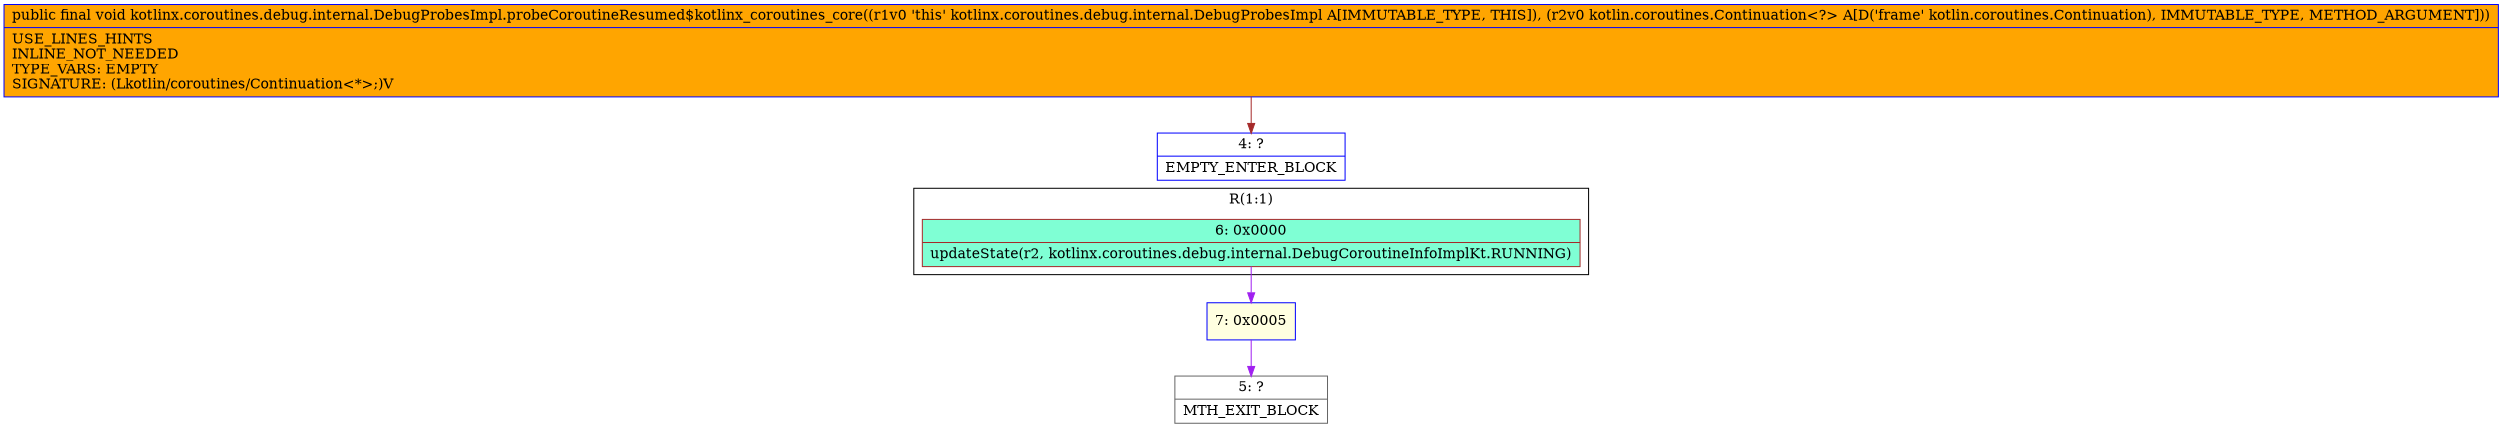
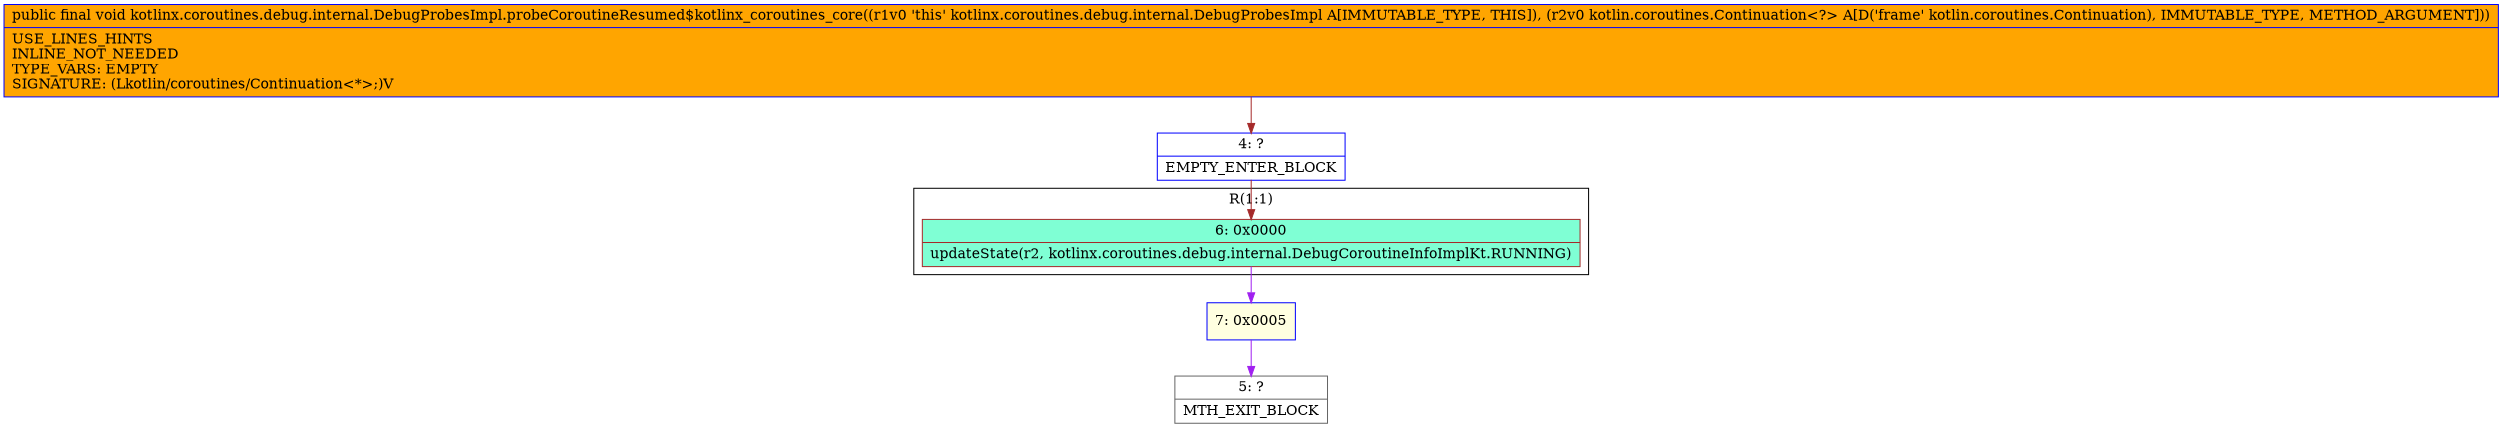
edge "4: ?" -> "6: 0x0000": added
